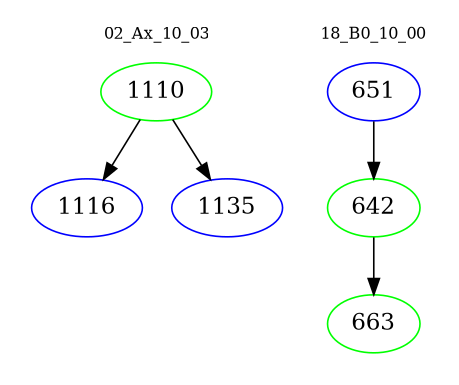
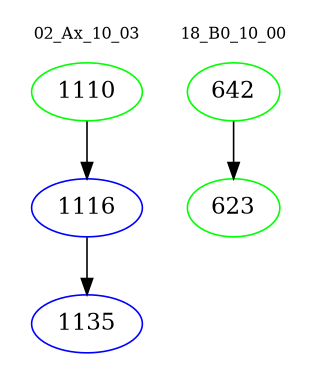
node "651": removed
edge "1110" -> "1135": now "1116" -> "1135"
node "663": label "663" -> "623"
